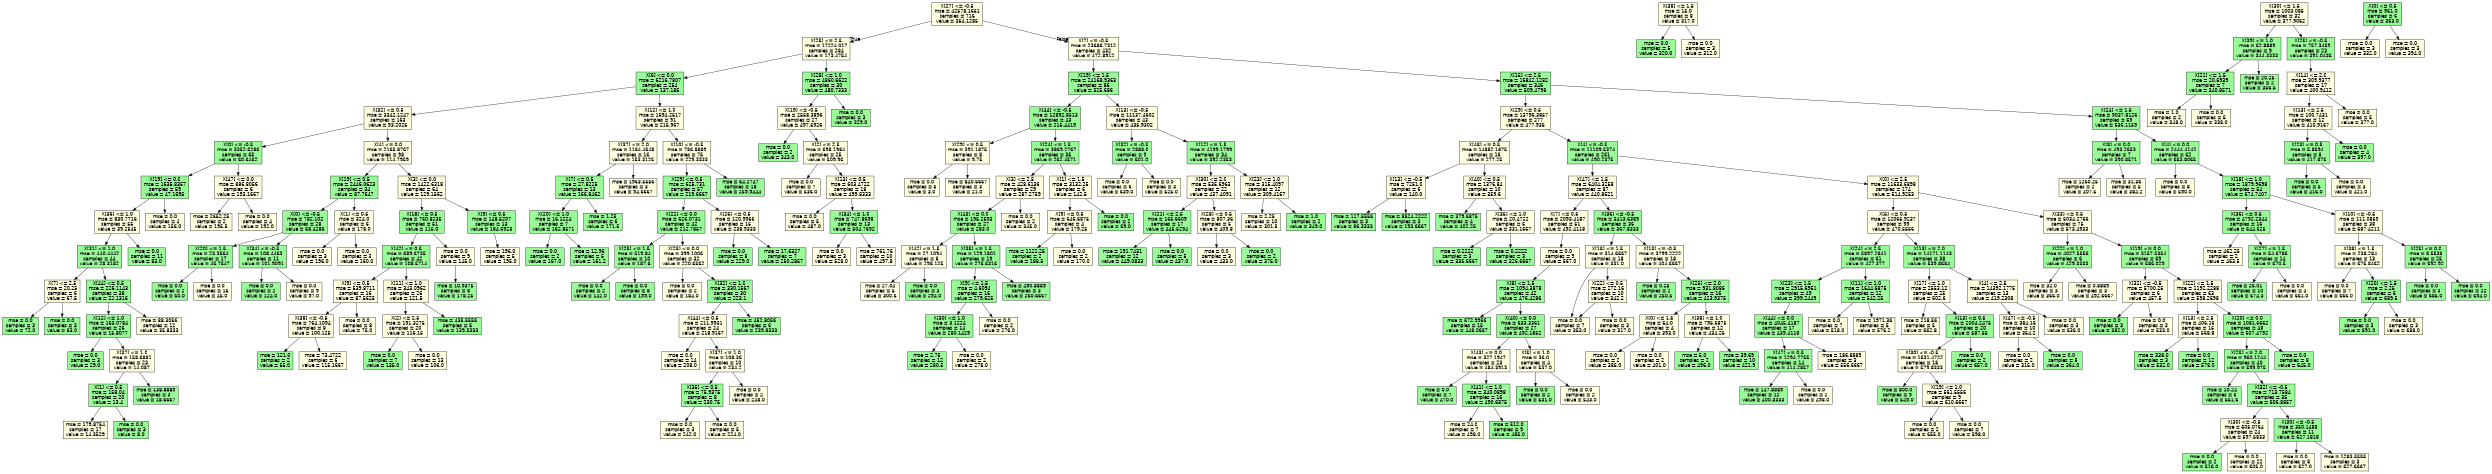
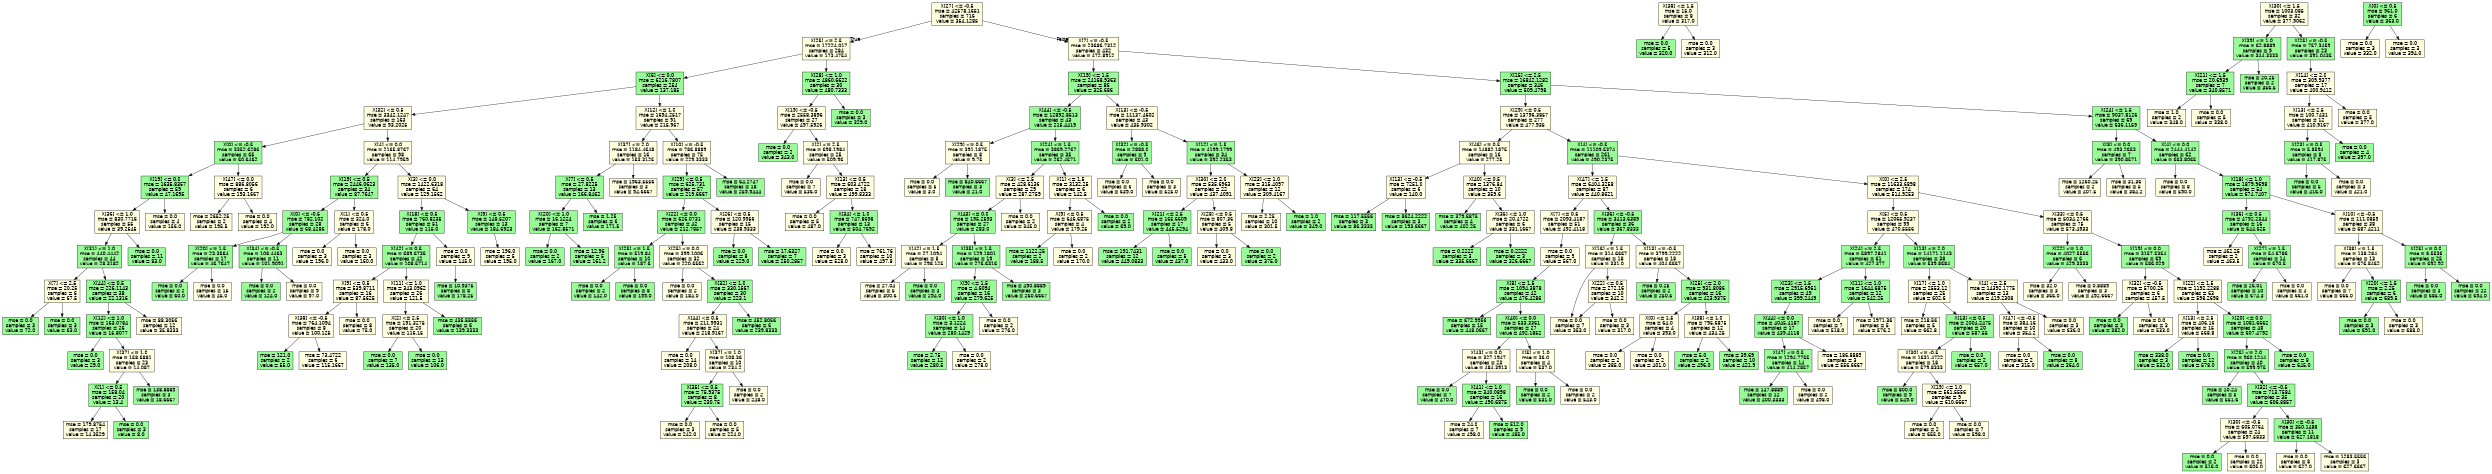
node "mse = 840.6667 samples = 3 value = 21.0": fillcolor lightyellow -> palegreen
node "X[38] <= 1.5 mse = 238.284 samples = 13 value = 676.8462": label "X[38] <= 1.5 mse = 238.284 samples = 13 value = 676.8462" -> "X[38] <= 1.5 mse = 138.284 samples = 13 value = 676.8462"
node "X[32] <= -0.5 mse = 5700.25 samples = 6 value = 457.5": label "X[32] <= -0.5 mse = 5700.25 samples = 6 value = 457.5" -> "X[32] <= -0.5 mse = 5700.25 samples = 6 samples = 457.5"
node "mse = 0.0 samples = 13 value = 106.0": fillcolor lightyellow -> palegreen
